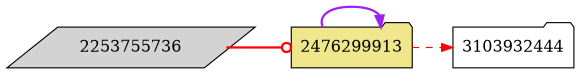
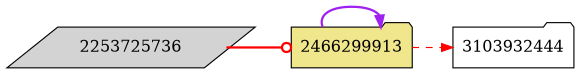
node "2253755736": label "2253755736" -> "2253725736"
node "2476299913": label "2476299913" -> "2466299913"
